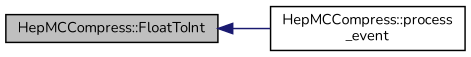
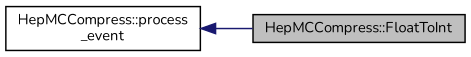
edge "HepMCCompress::process _event" -> "HepMCCompress::FloatToInt": reversed
